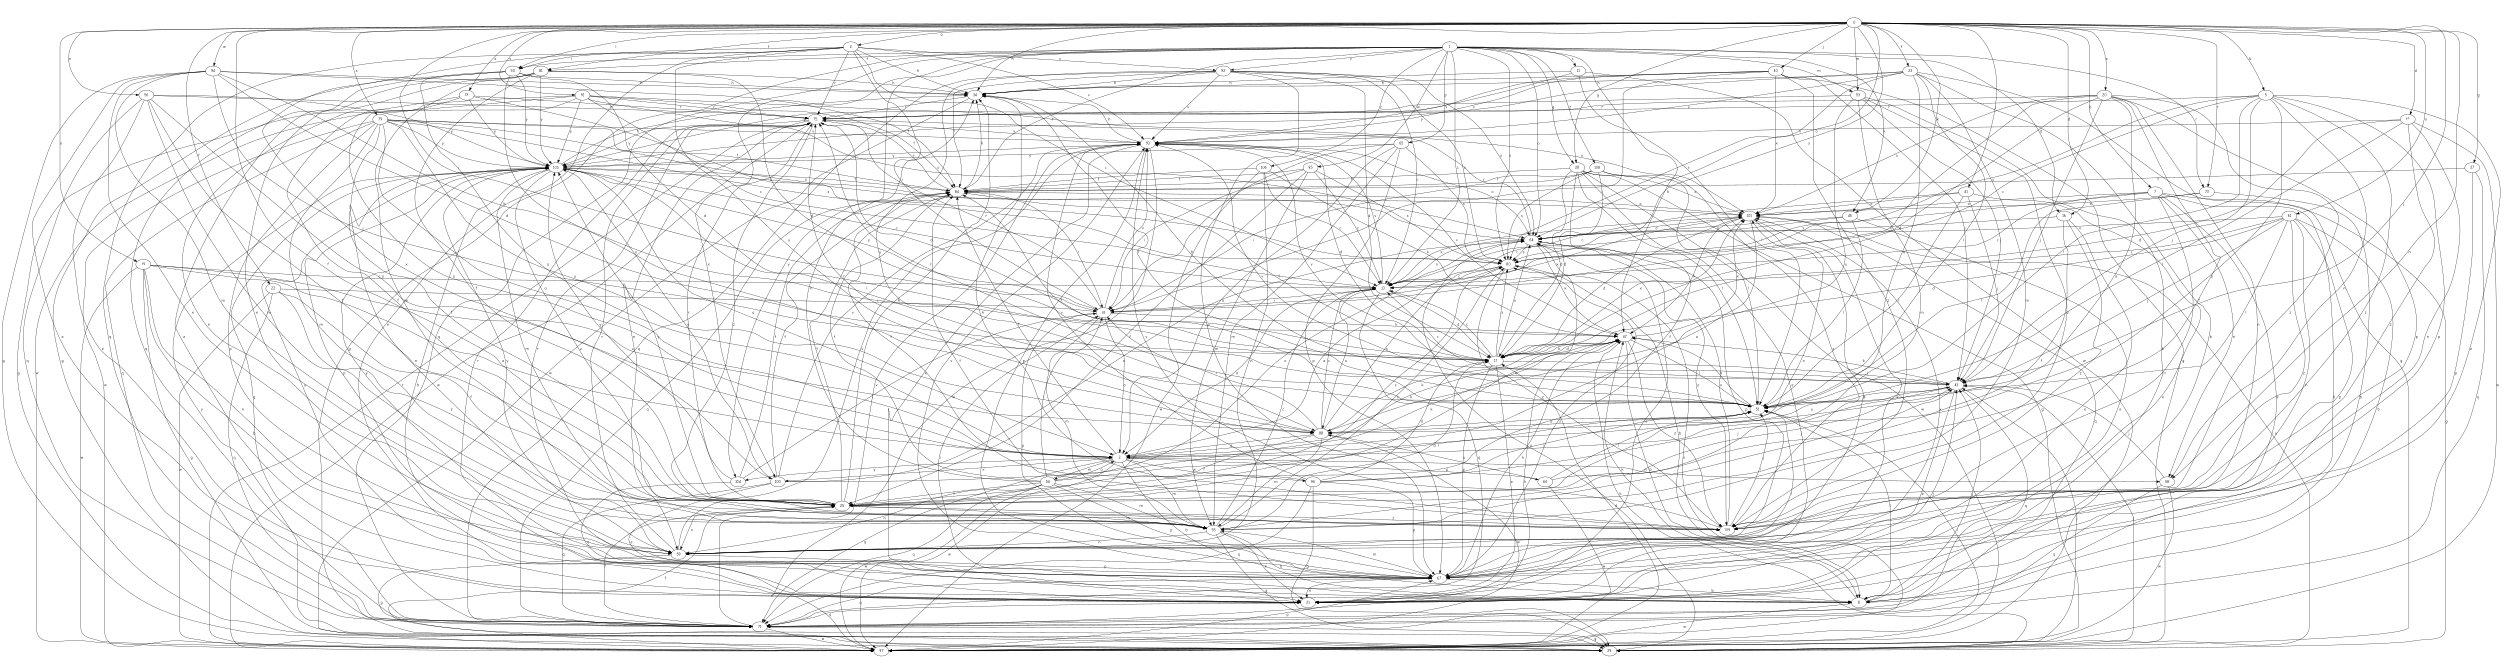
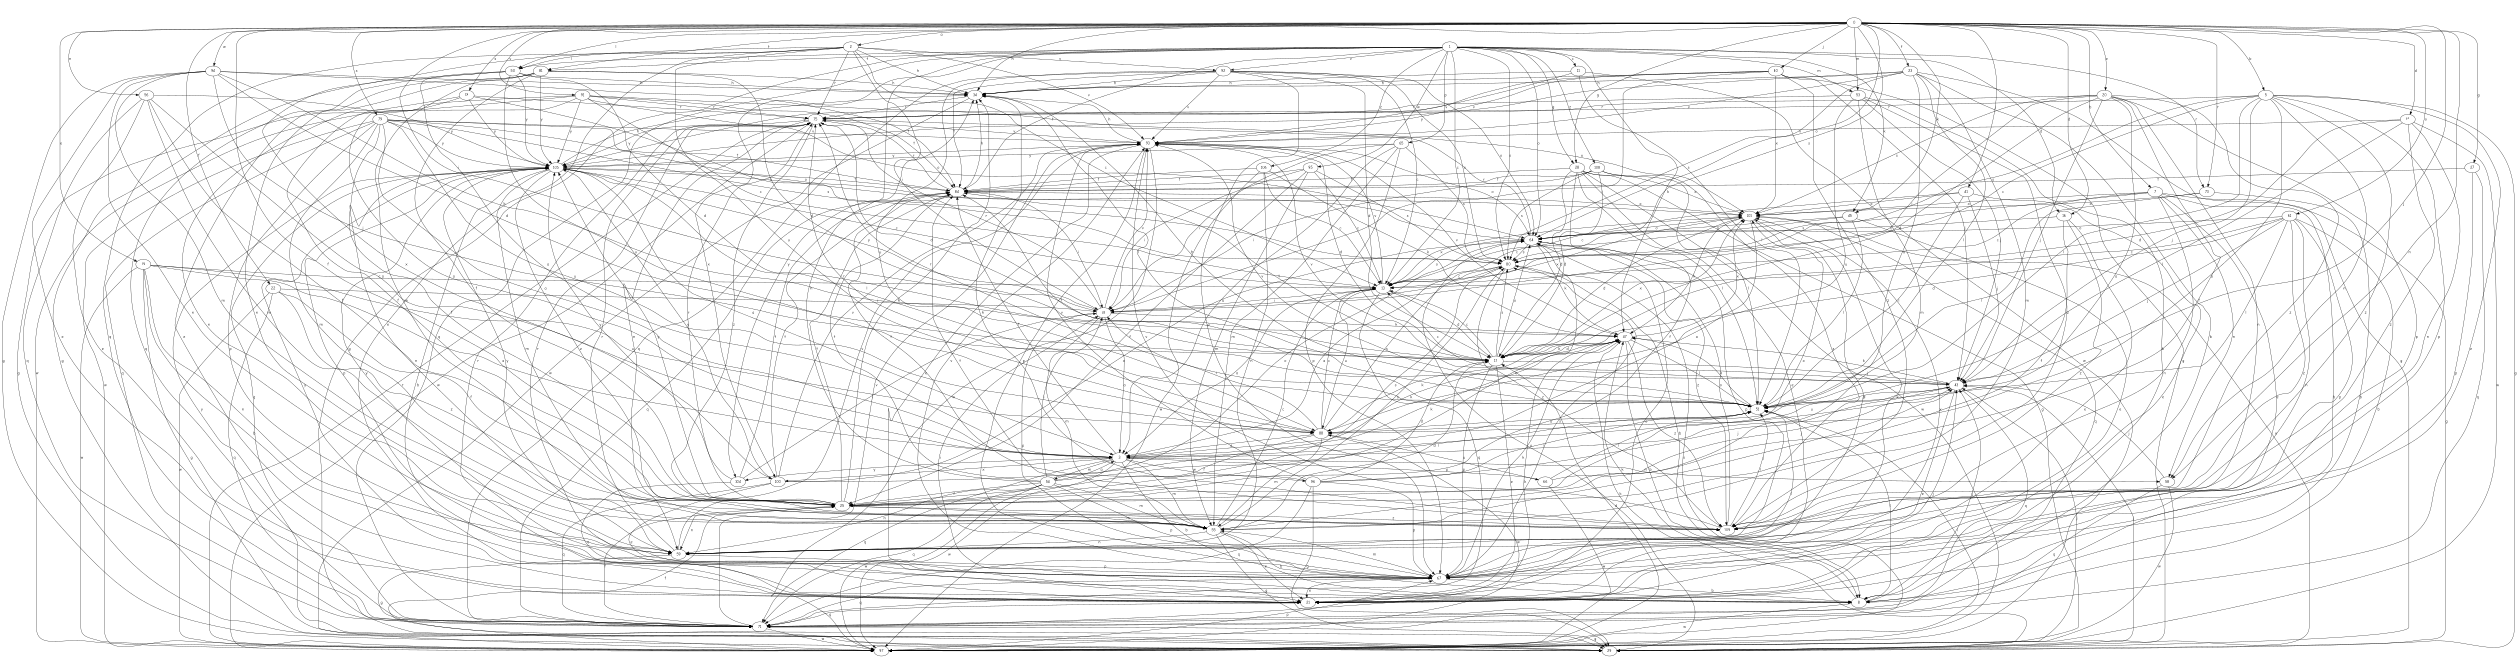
edge "56" -> "75": removed, label "r"
edge "5" -> "29": added, label "g"
